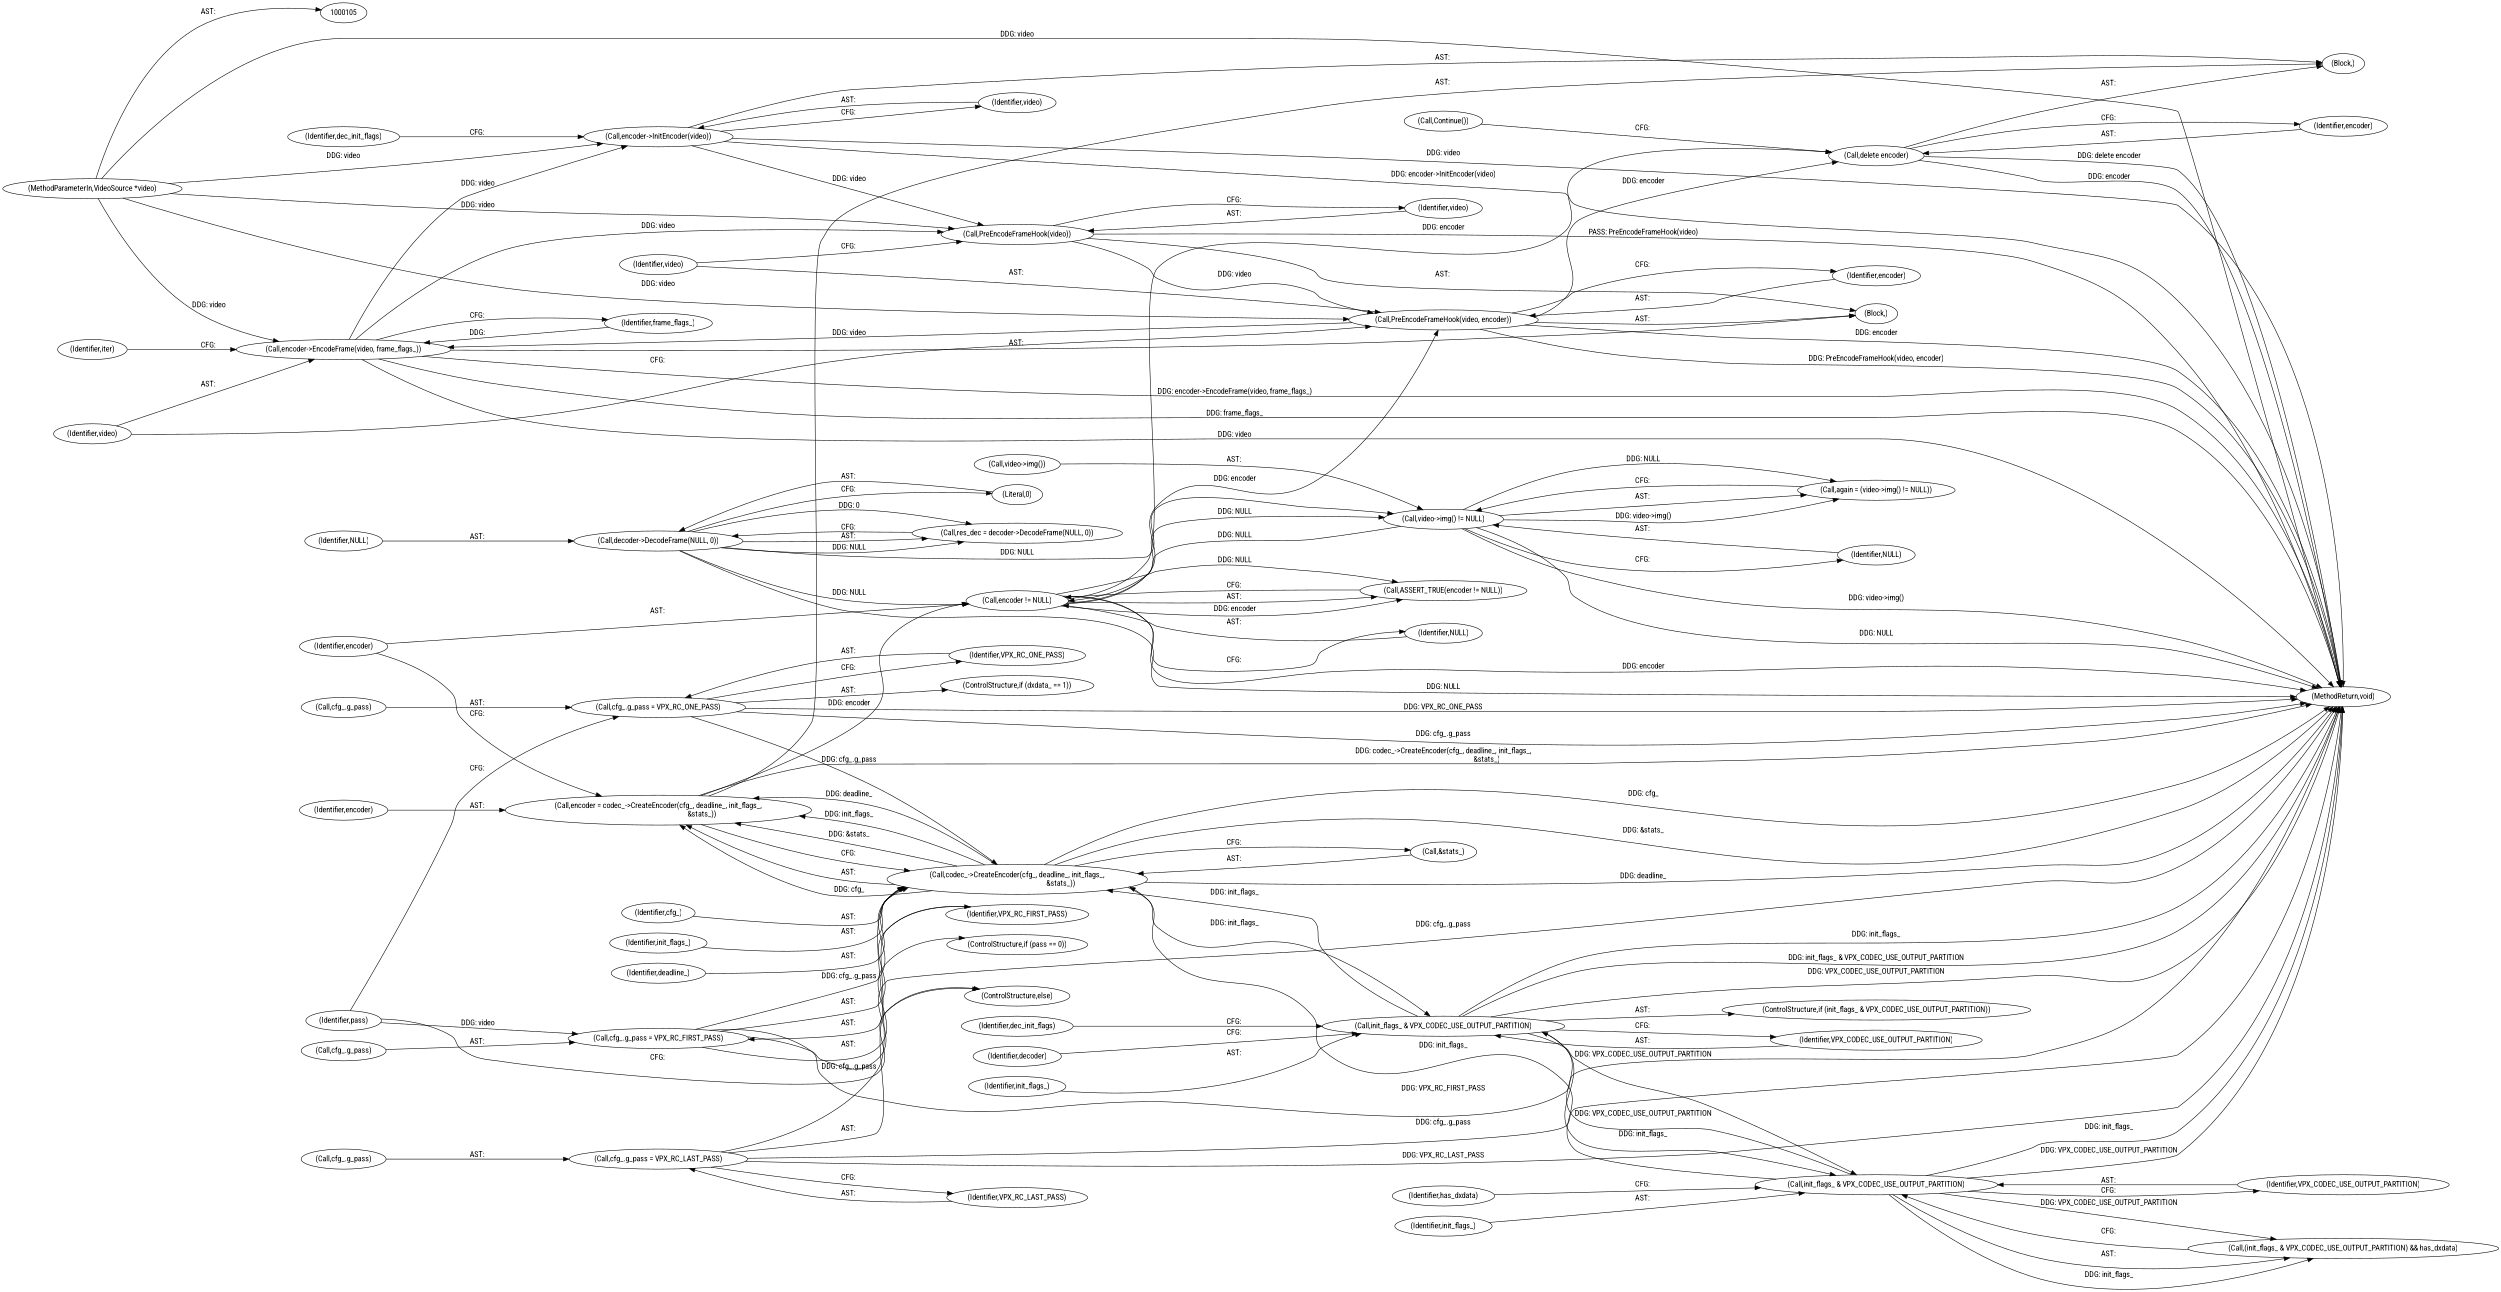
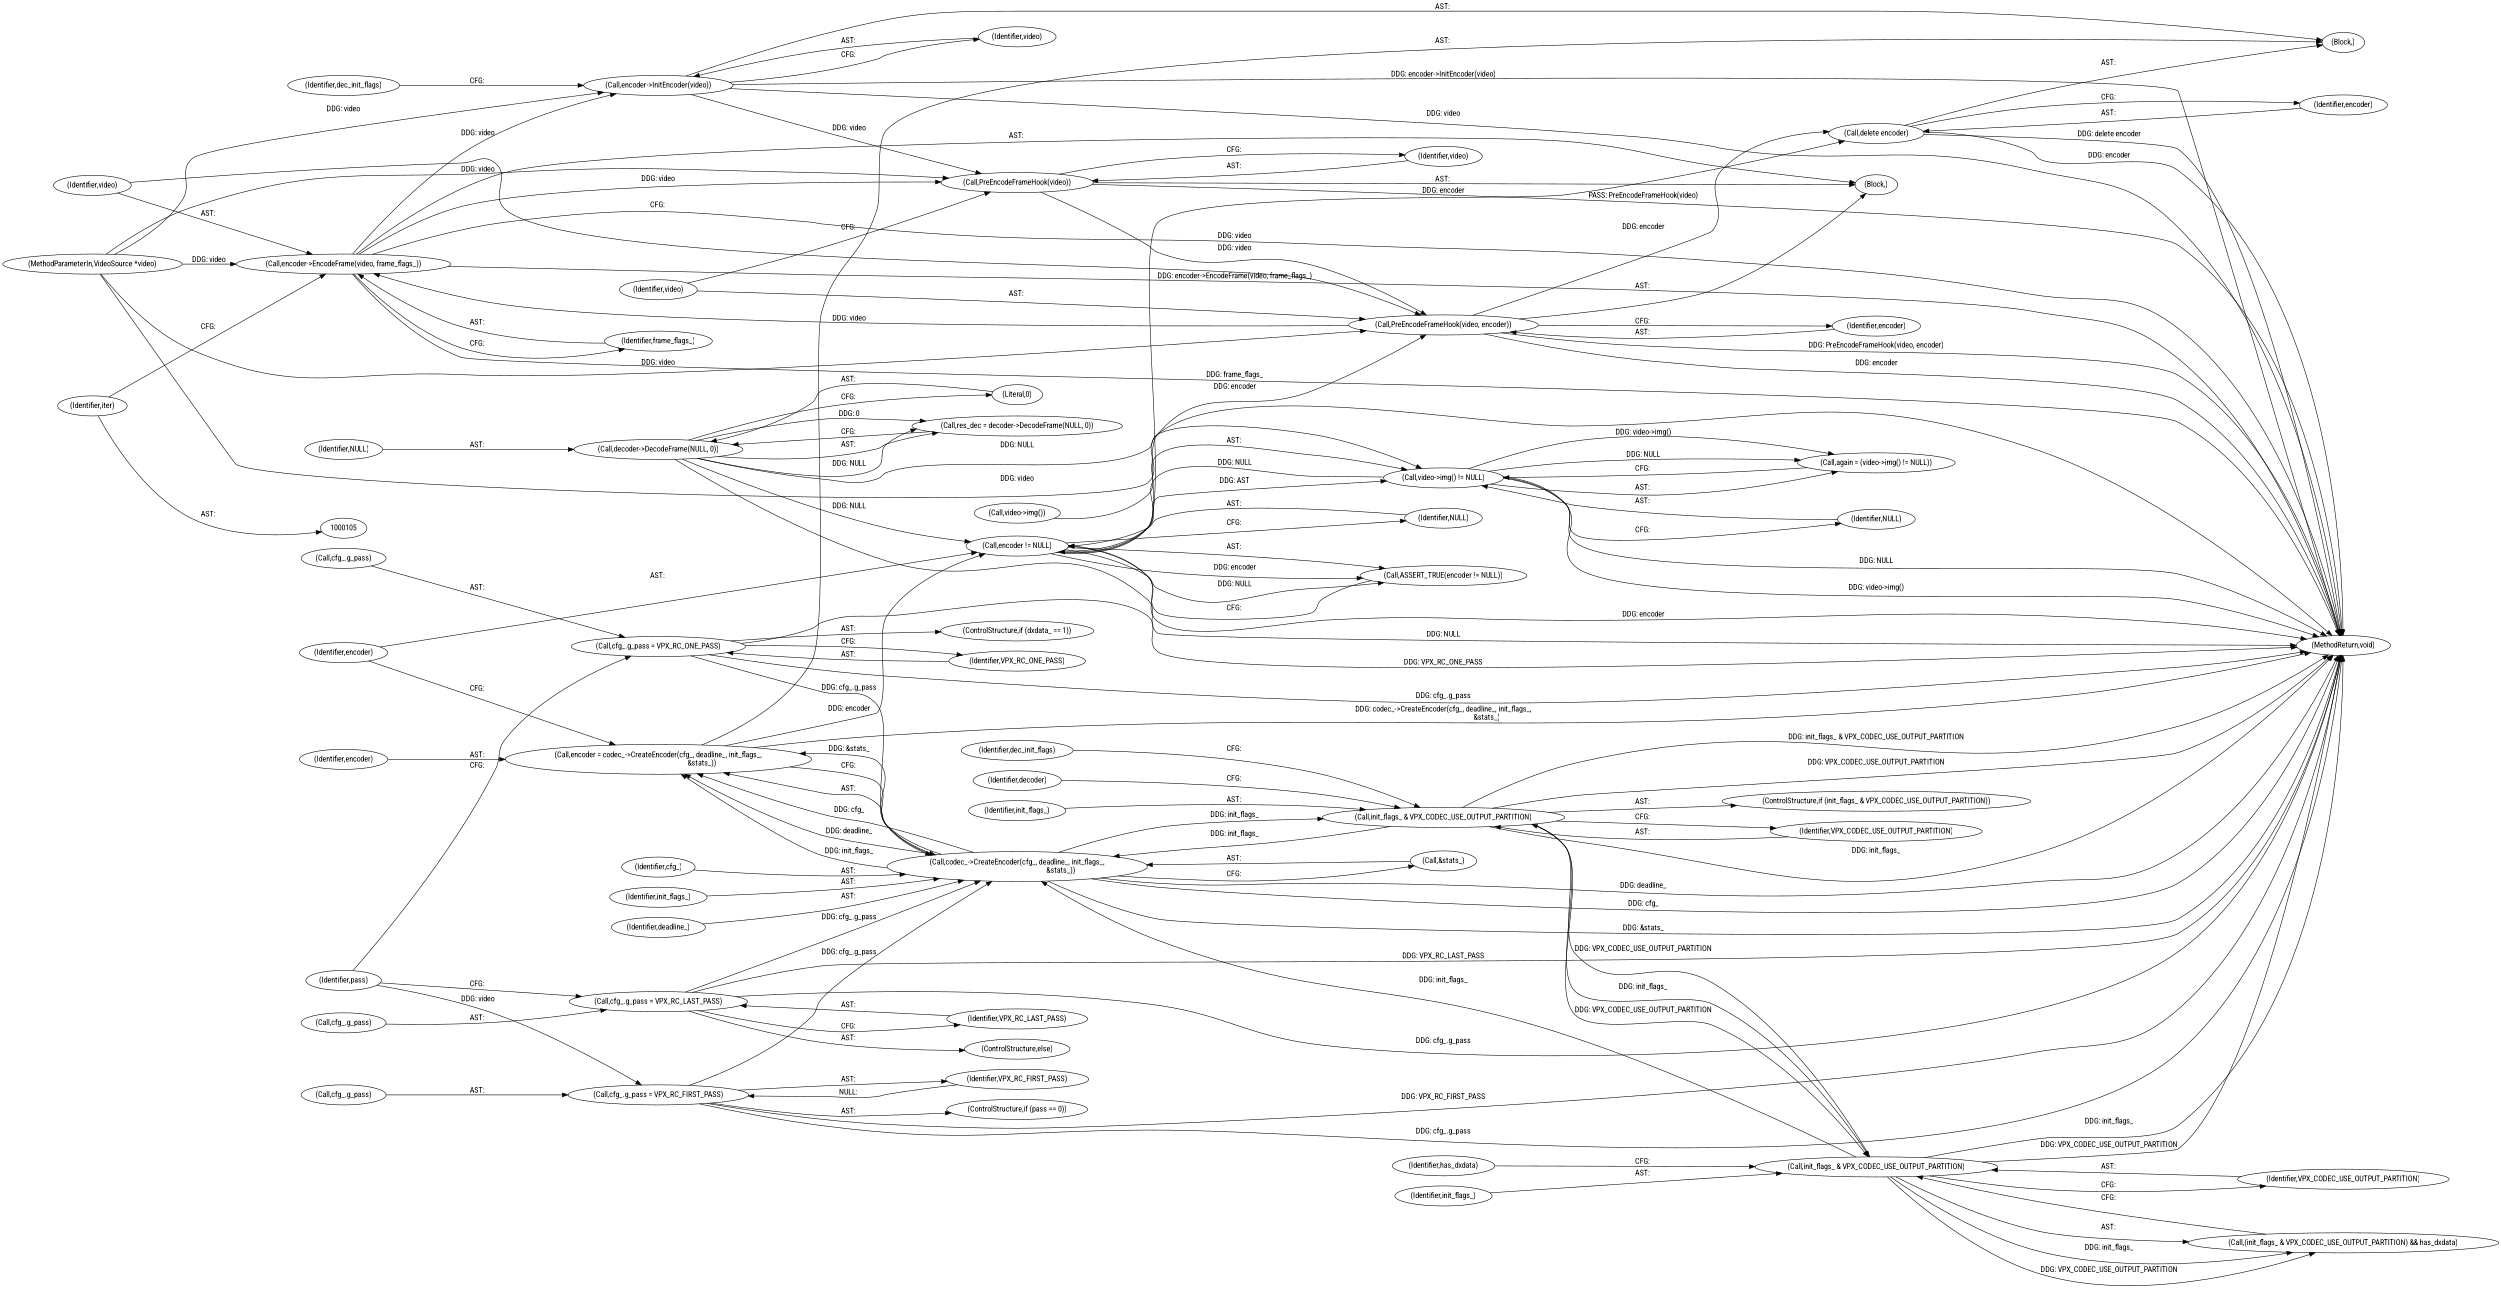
edge "(MethodParameterIn,VideoSource *video)" -> "1000105": now "(Identifier,iter)" -> "1000105"
node "(Call,Continue())": removed
edge "(Identifier,frame_flags_)" -> "(Call,encoder->EncodeFrame(video, frame_flags_))": label "DDG: " -> "AST: "
edge "(Call,encoder != NULL)" -> "(Call,video->img() != NULL)": label "DDG: NULL" -> "DDG: AST"
edge "(Identifier,VPX_RC_FIRST_PASS)" -> "(Call,cfg_.g_pass = VPX_RC_FIRST_PASS)": label "AST: " -> "NULL: "
edge "(Identifier,pass)" -> "(ControlStructure,else)": now "(Identifier,pass)" -> "(Call,cfg_.g_pass = VPX_RC_LAST_PASS)"
